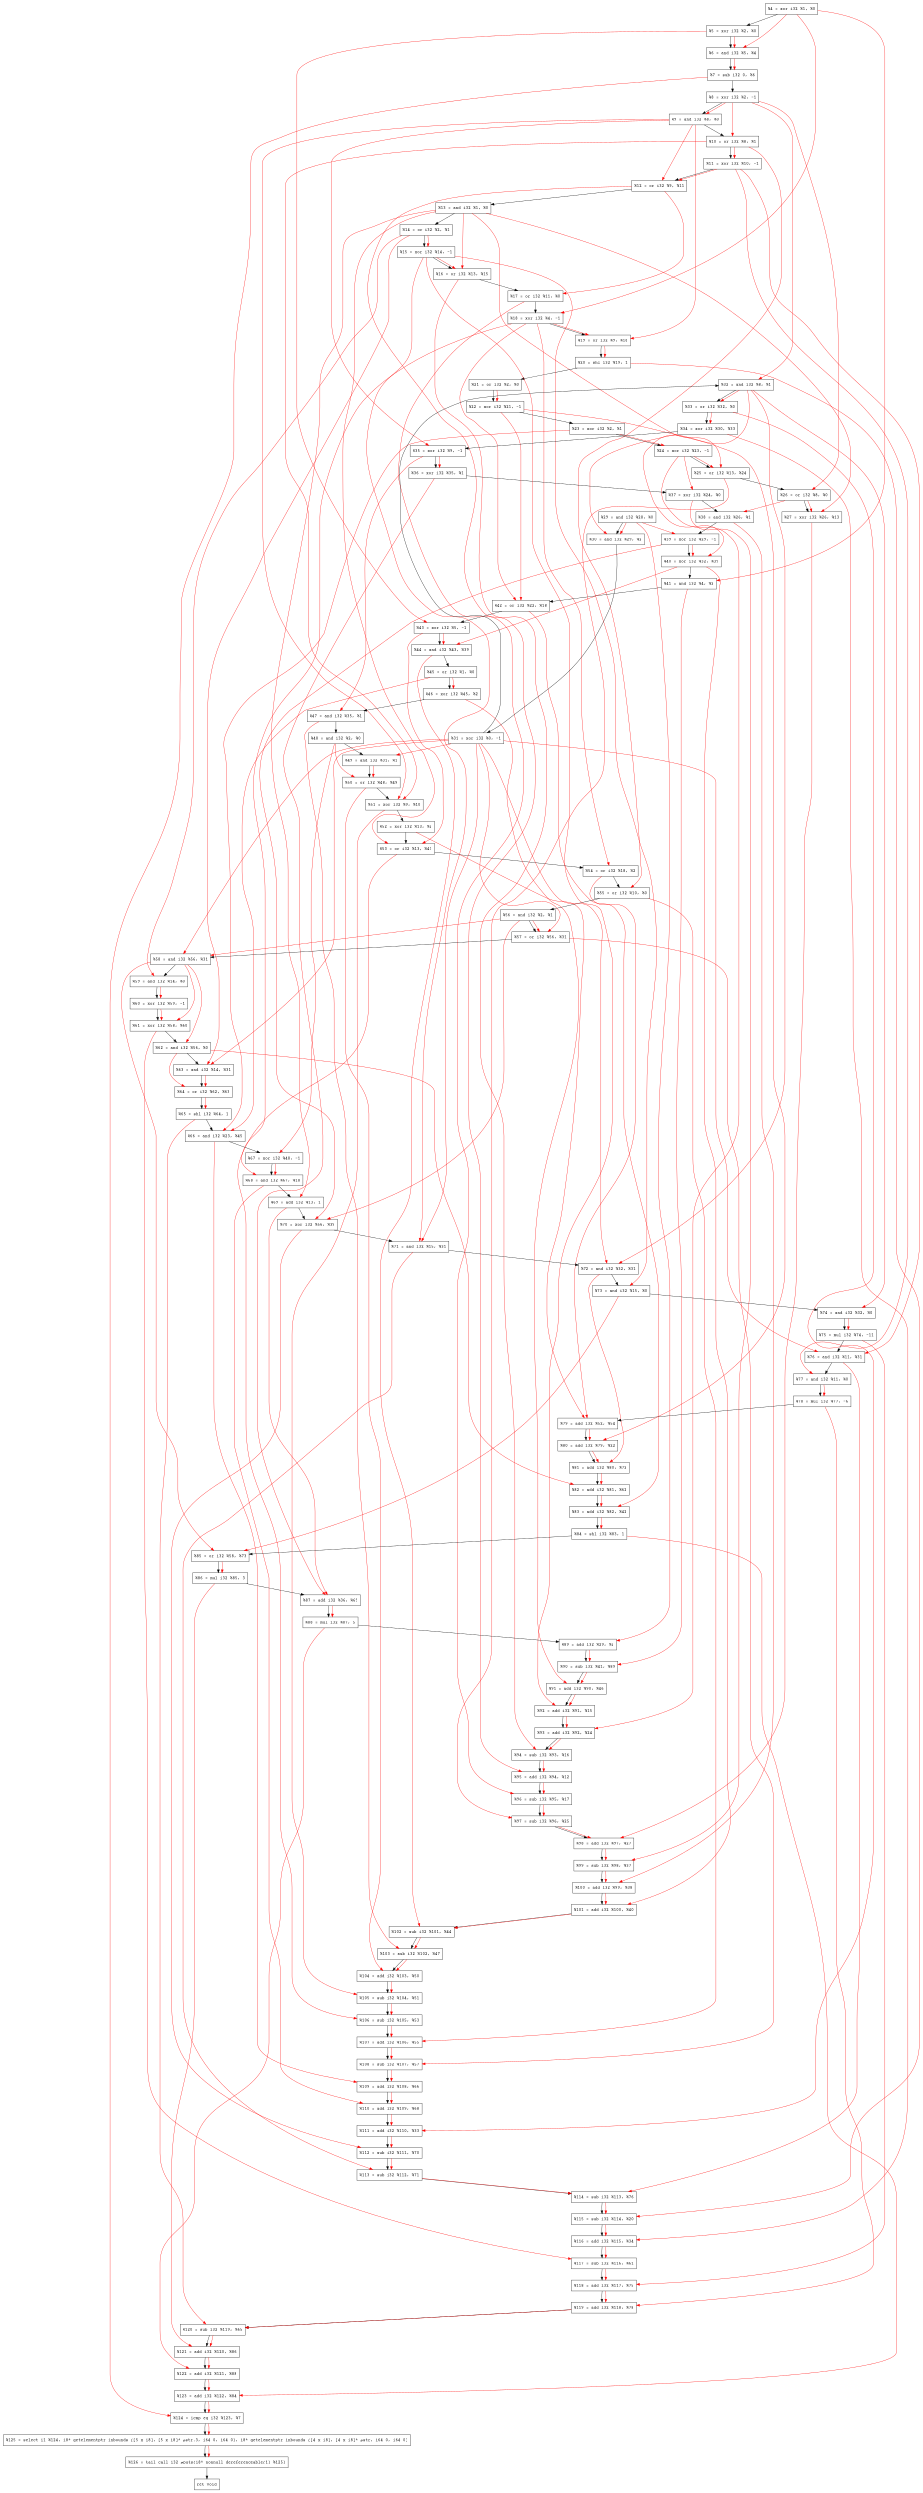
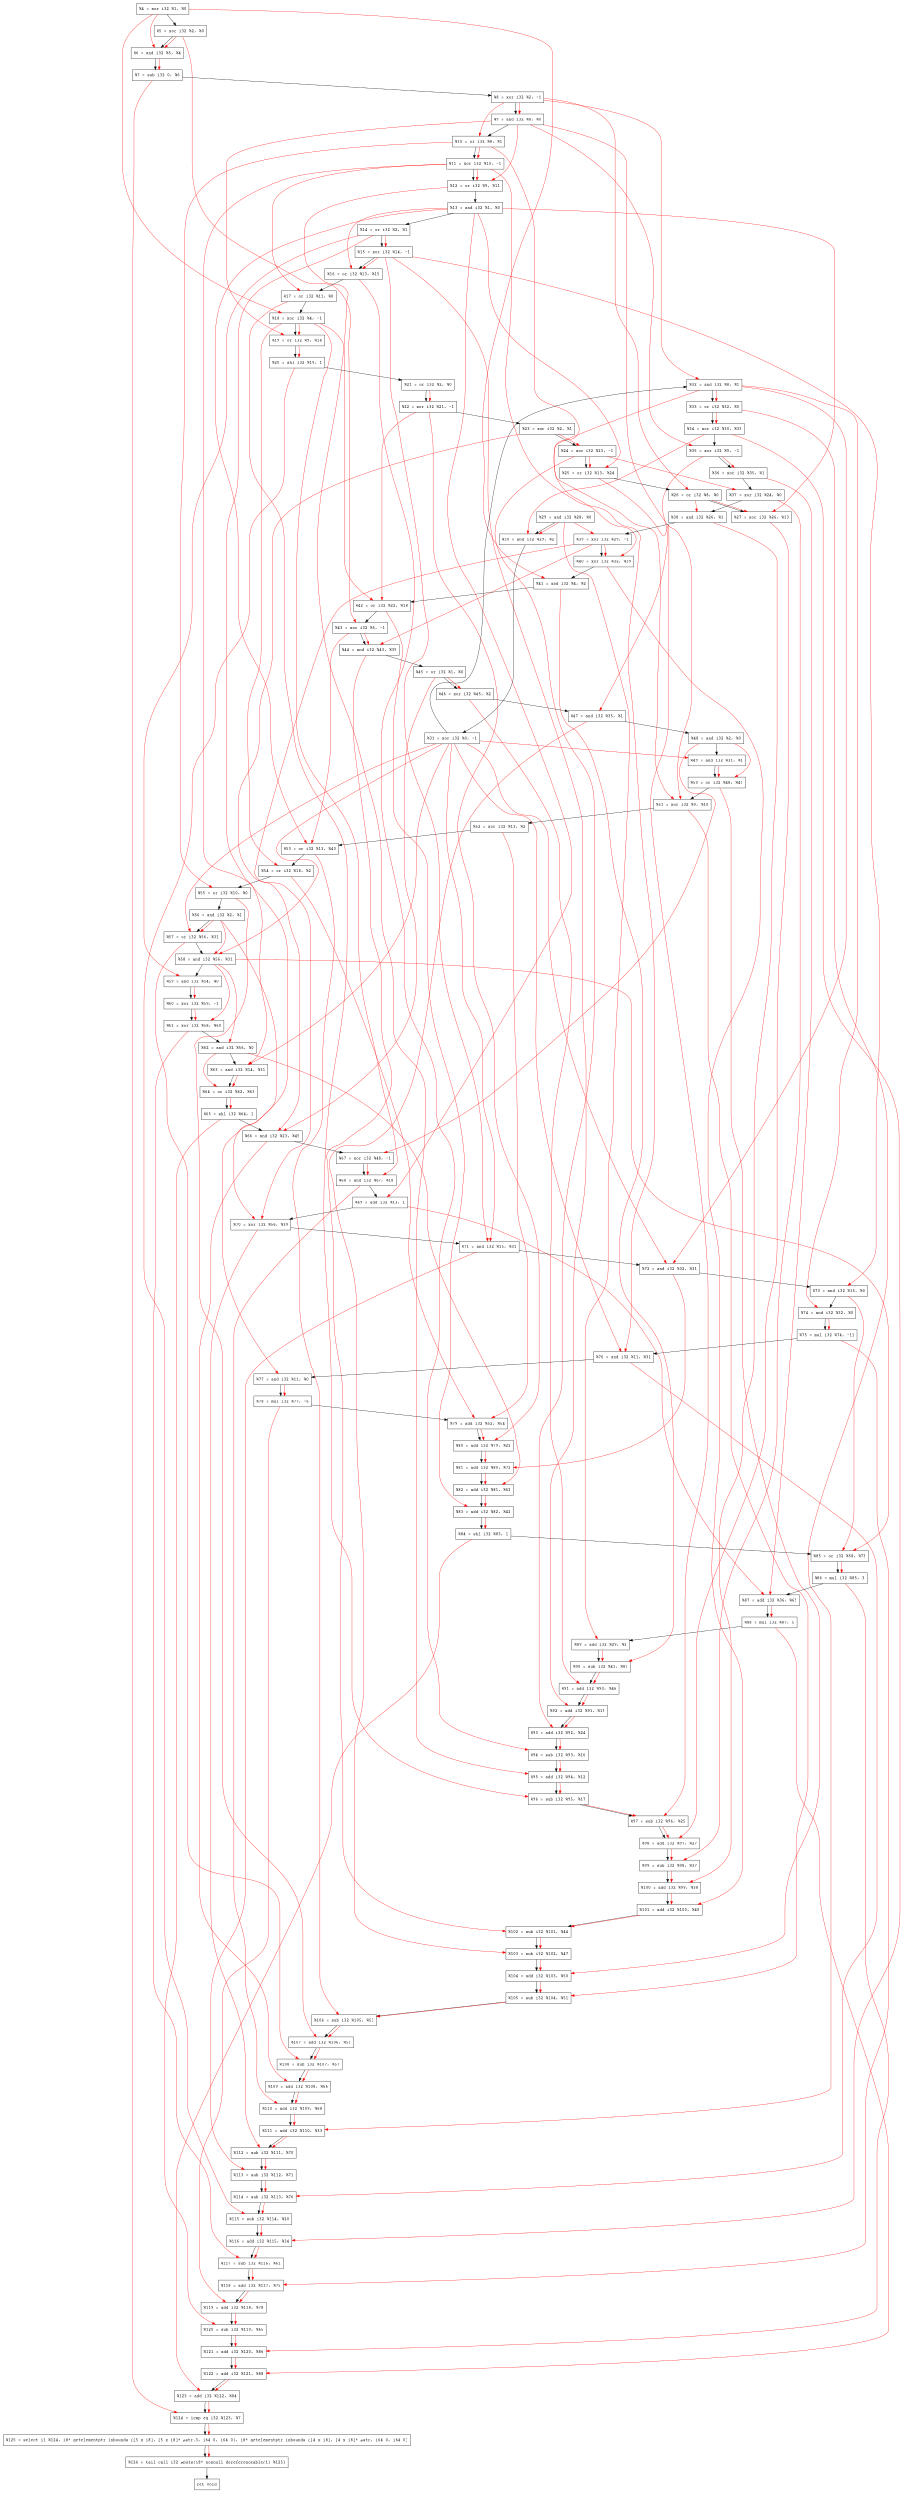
edge "%12 = or i32 %9, %11" -> "%17 = or i32 %11, %0": now "%11 = xor i32 %10, -1" -> "%17 = or i32 %11, %0"
edge "%40 = xor i32 %32, %39" -> "%44 = and i32 %43, %39": now "%39 = xor i32 %29, -1" -> "%44 = and i32 %43, %39"
